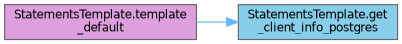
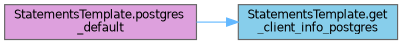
node "StatementsTemplate.template _default": label "StatementsTemplate.template _default" -> "StatementsTemplate.postgres _default"
